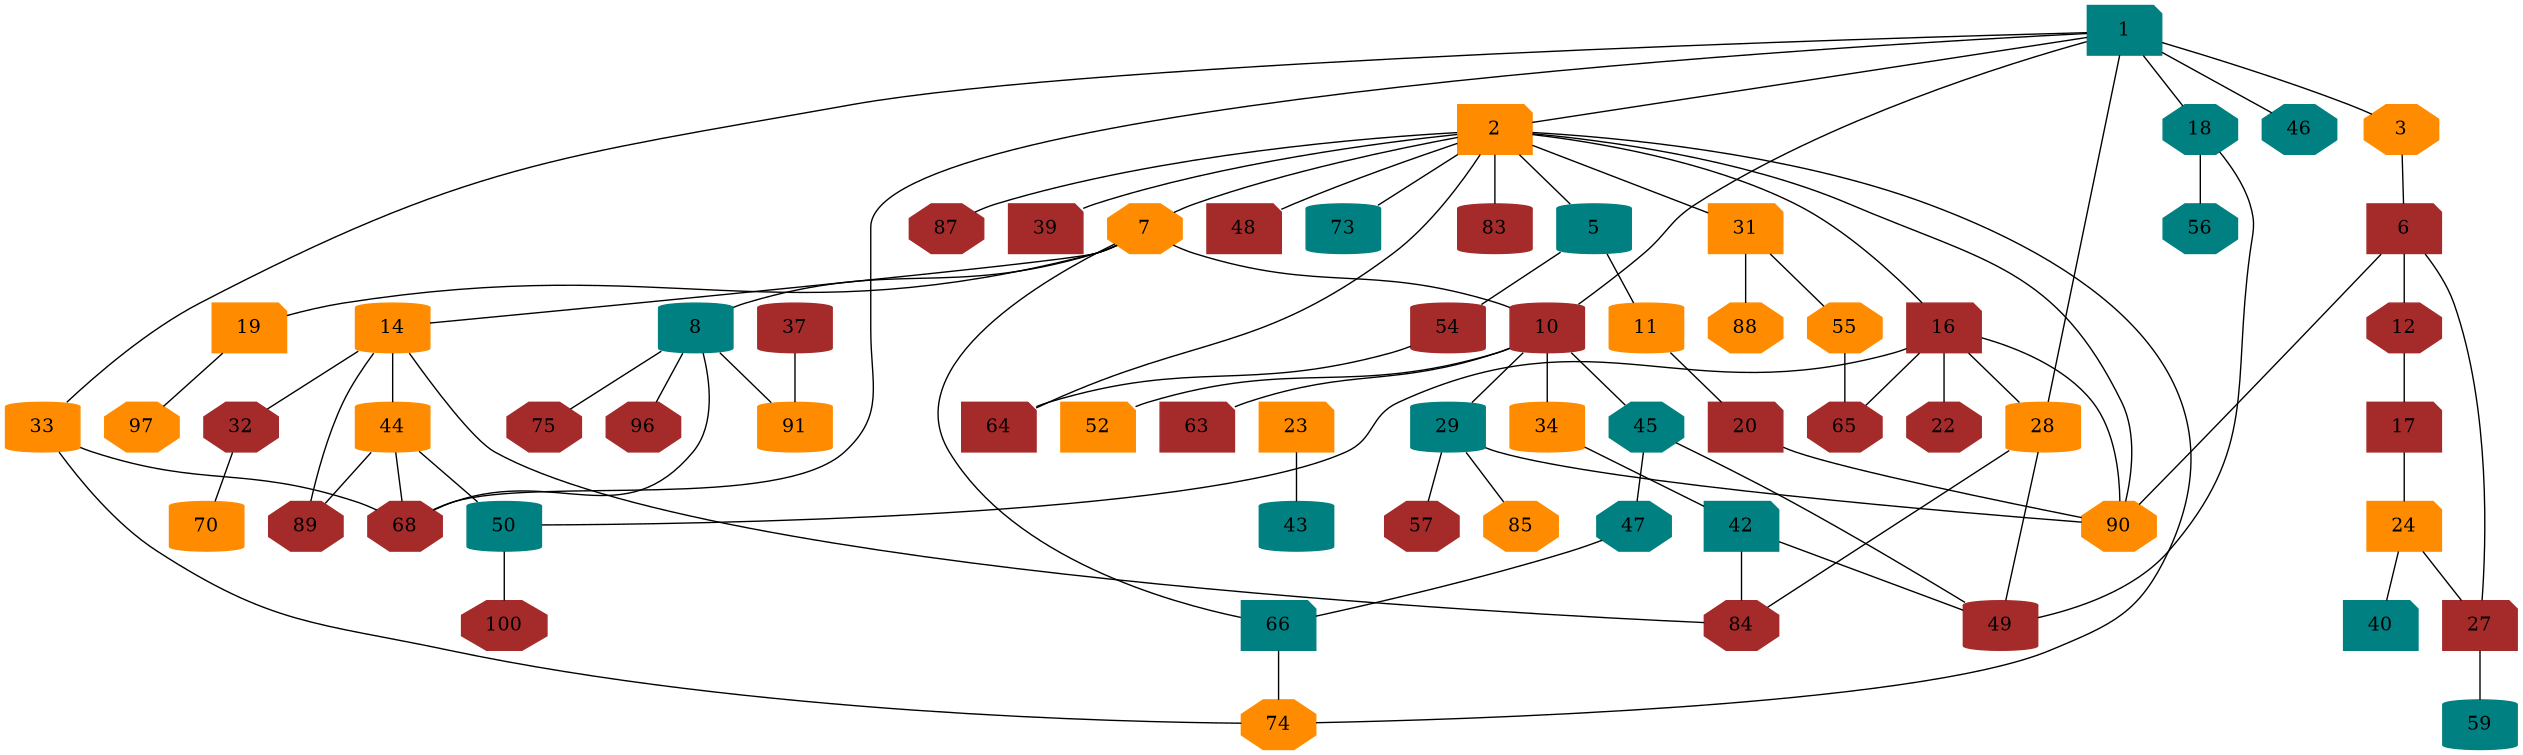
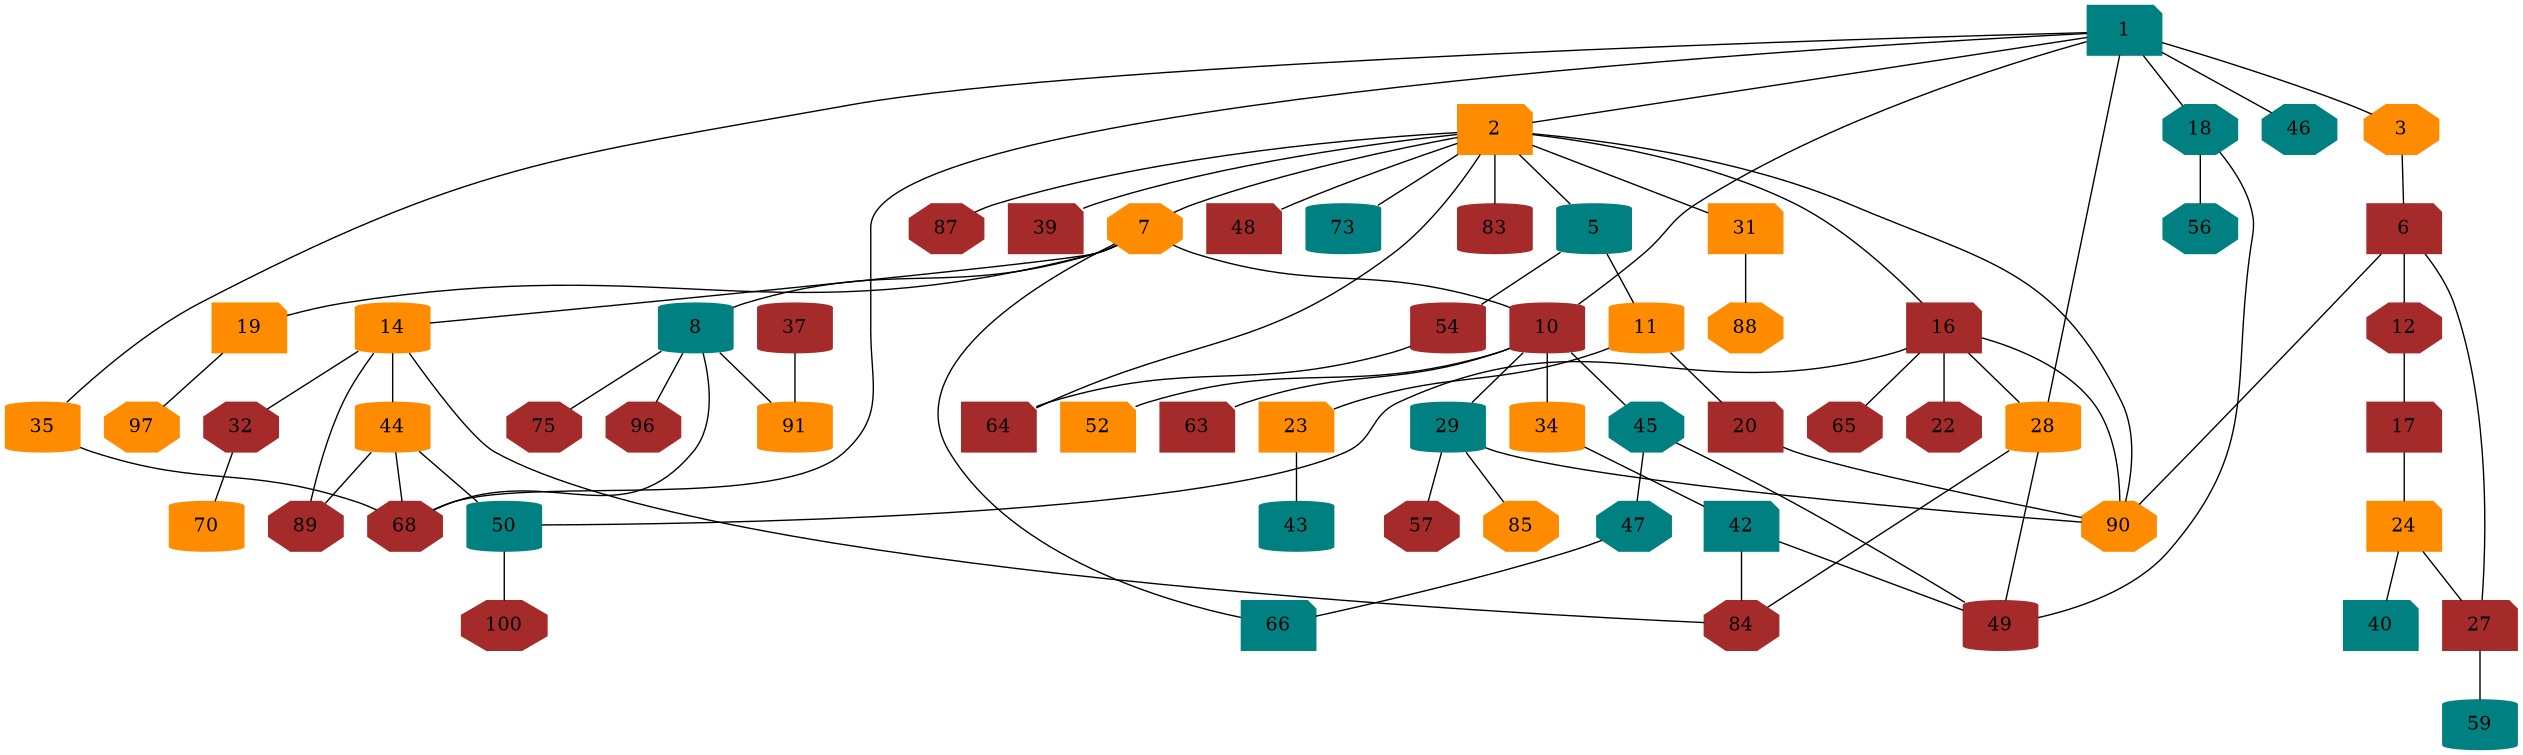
node "55": removed
edge "11" -- "23": added
node "33": label "33" -> "35"
node "74": removed
